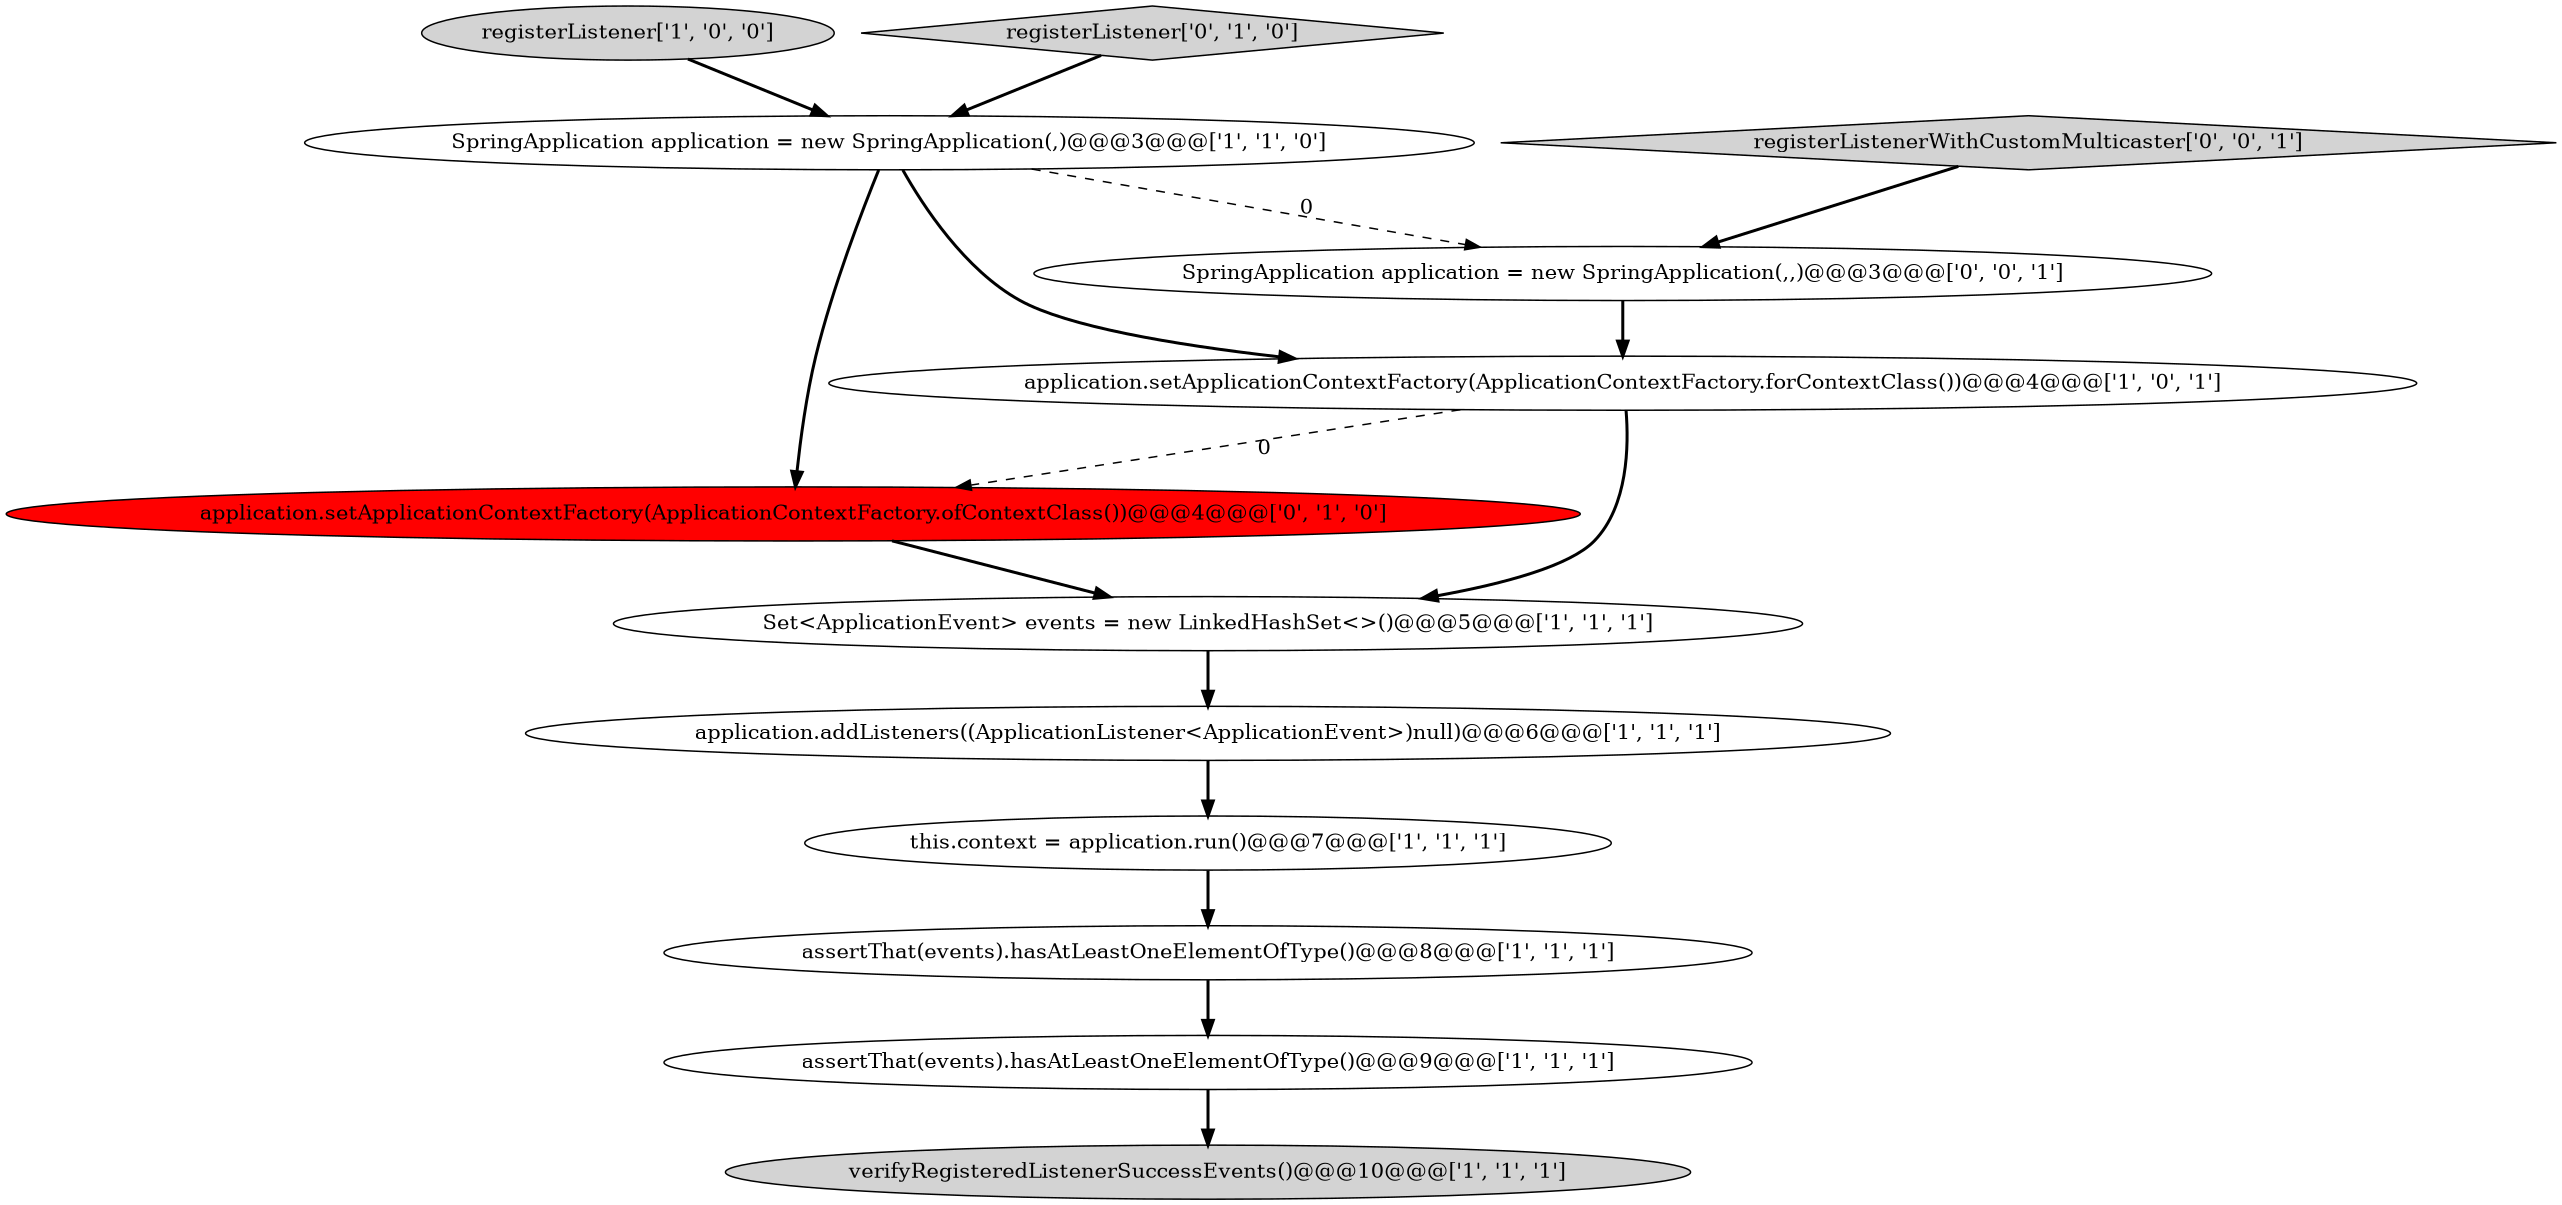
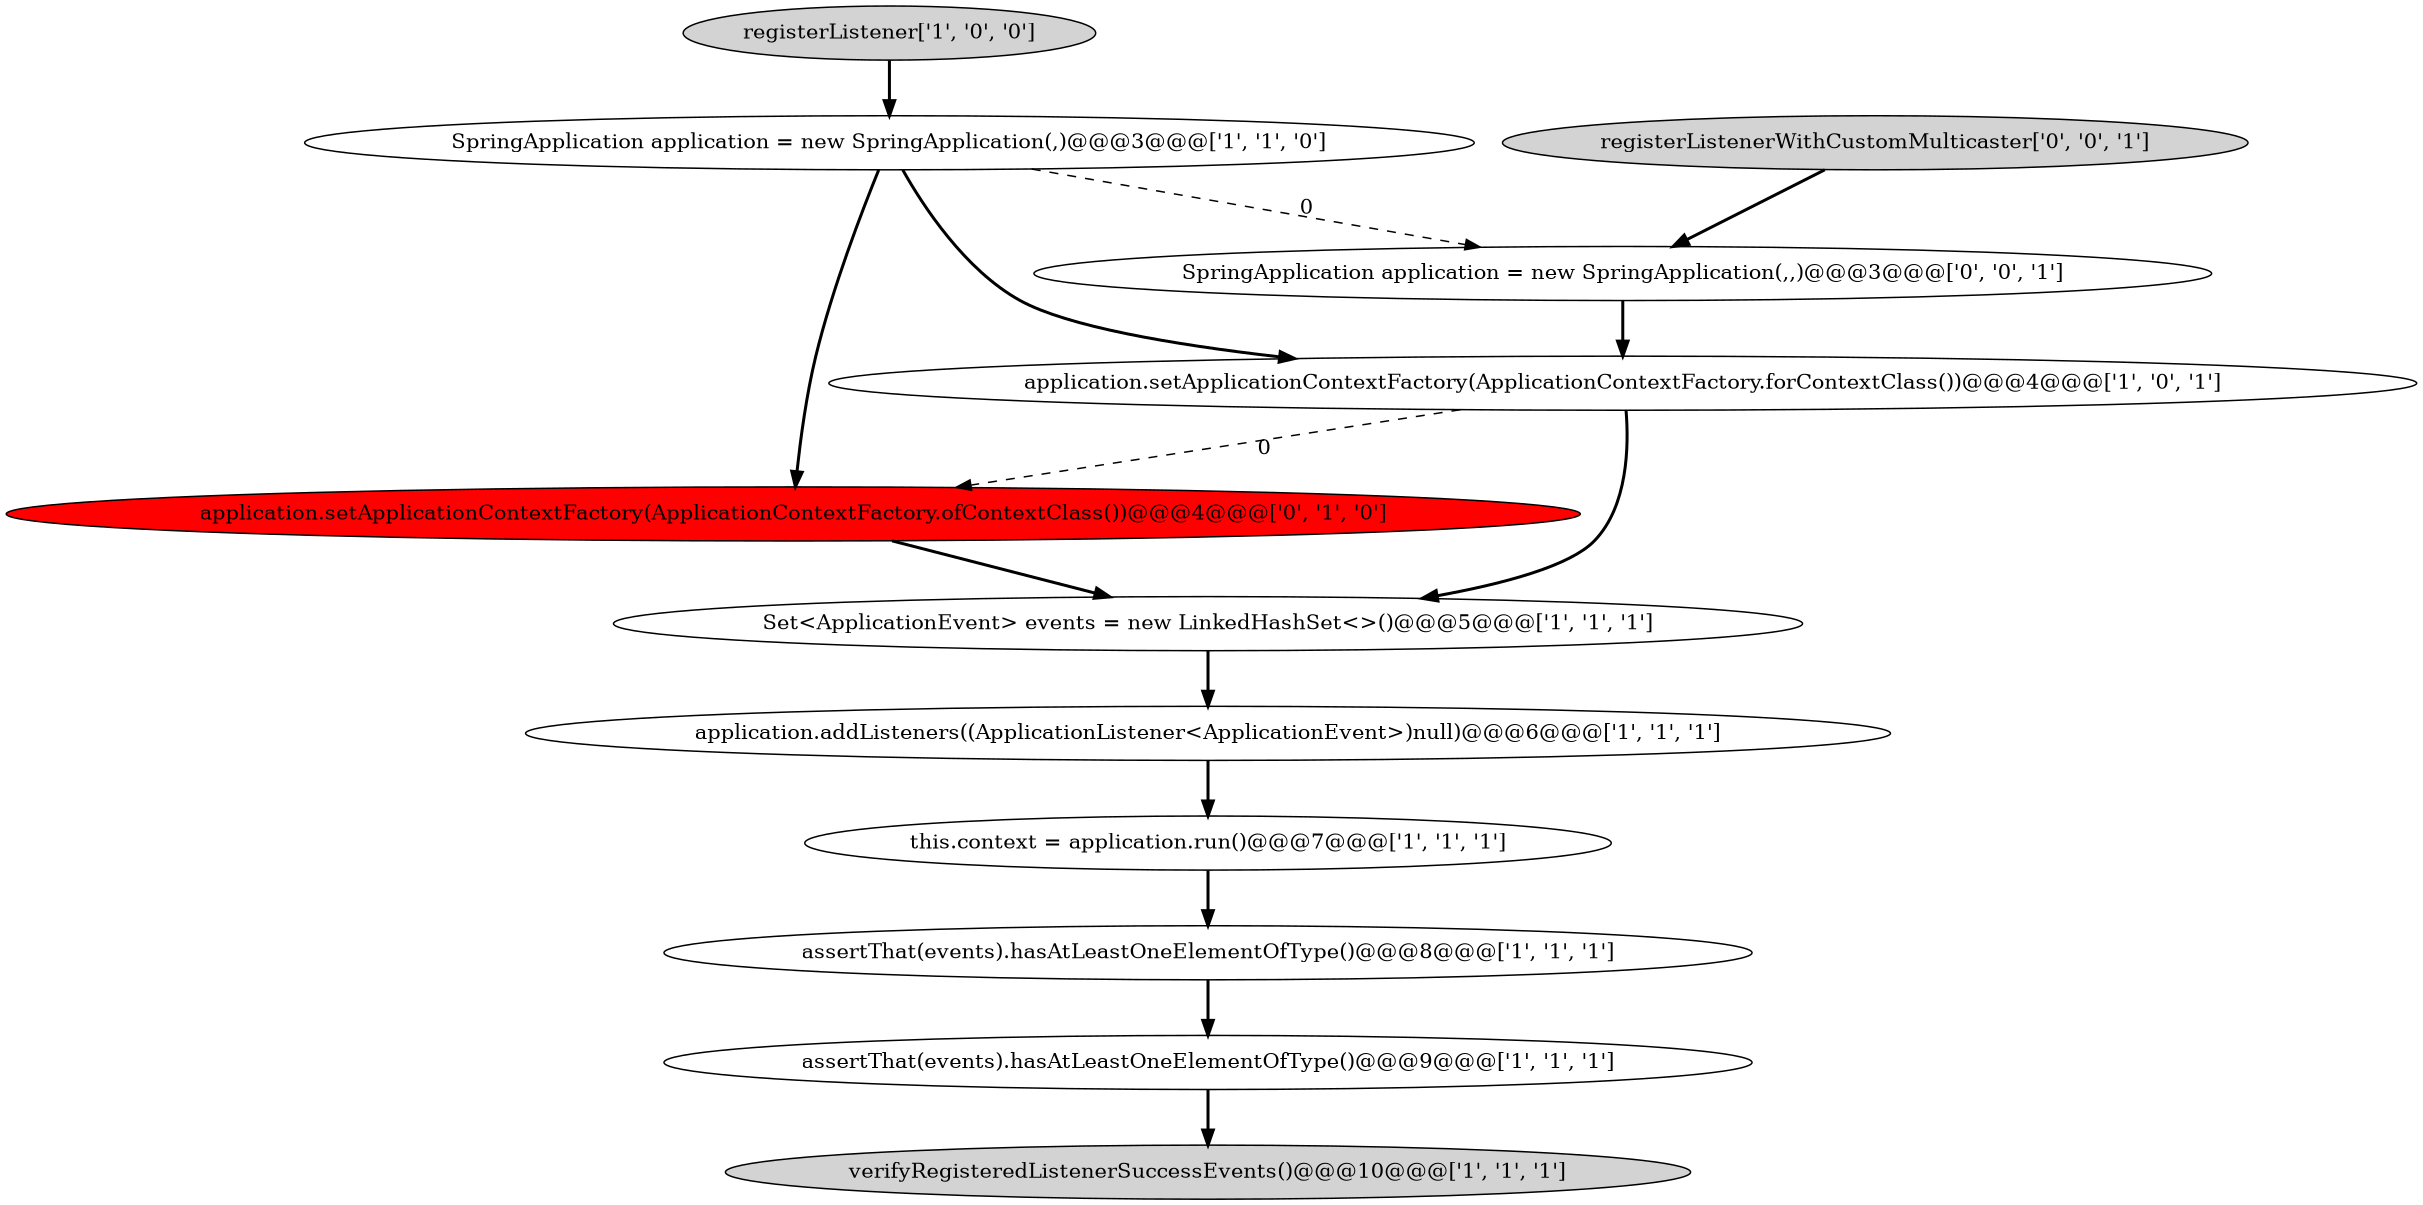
node "registerListener['0', '1', '0']": removed
node "registerListenerWithCustomMulticaster['0', '0', '1']": shape diamond -> ellipse
